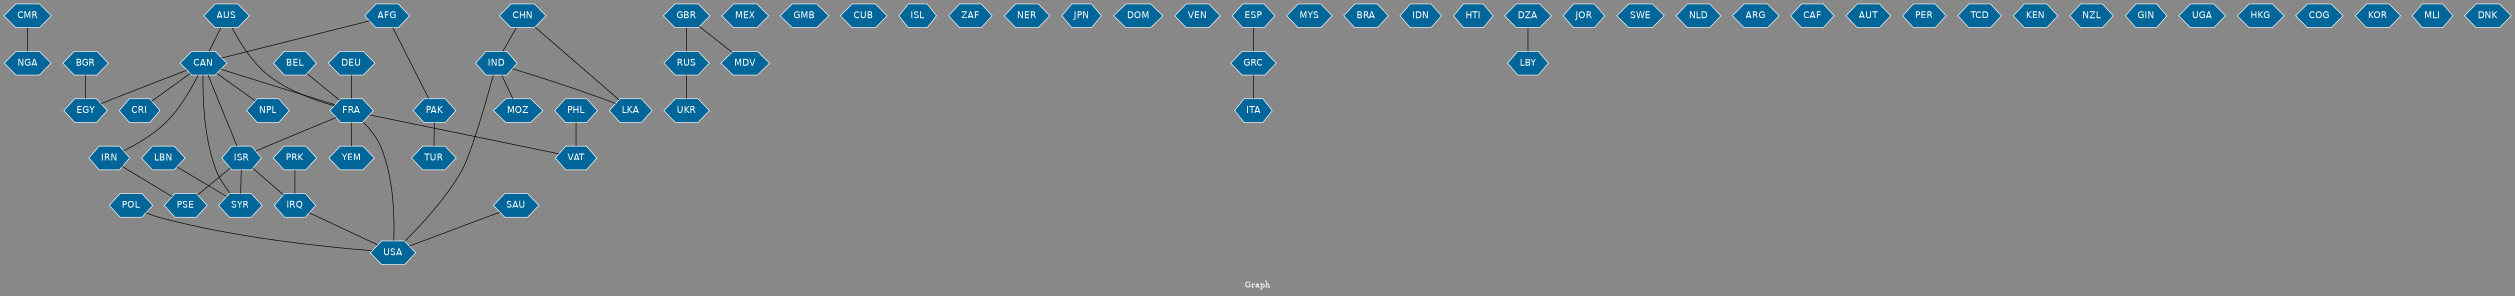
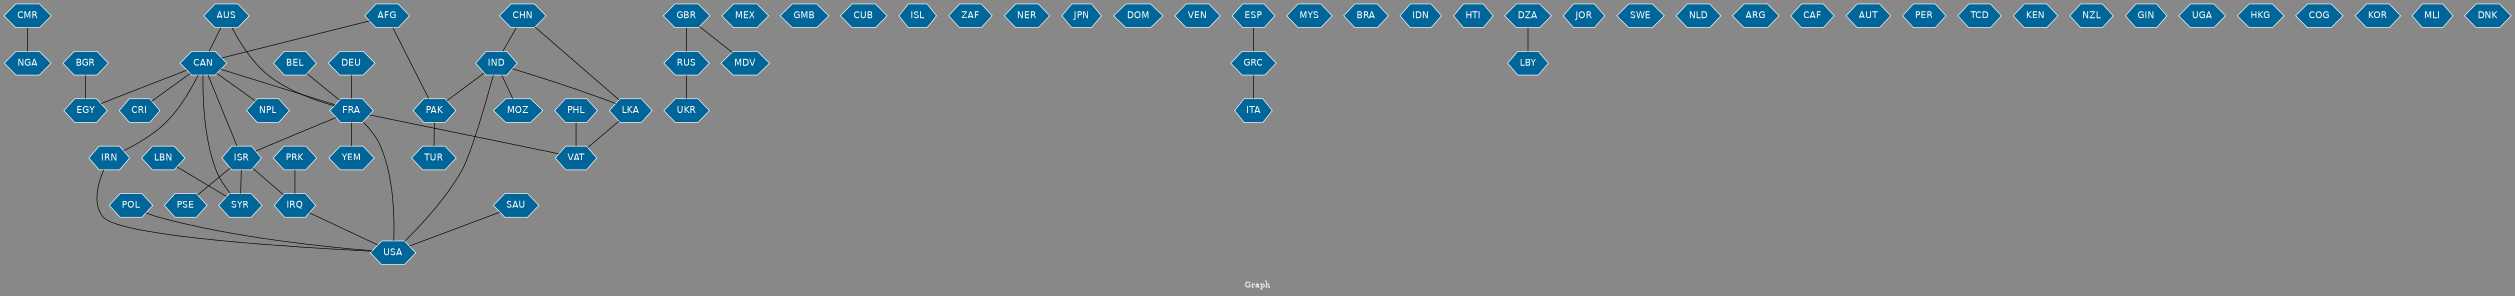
edge "IND" -- "PAK": added
edge "LKA" -- "VAT": added
edge "IRN" -- "PSE": now "IRN" -- "USA"
